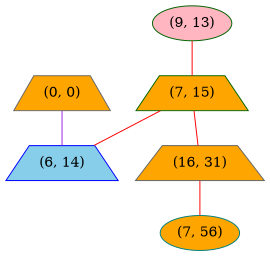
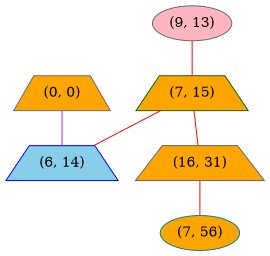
node "(9, 13)": color darkgreen -> gray40
